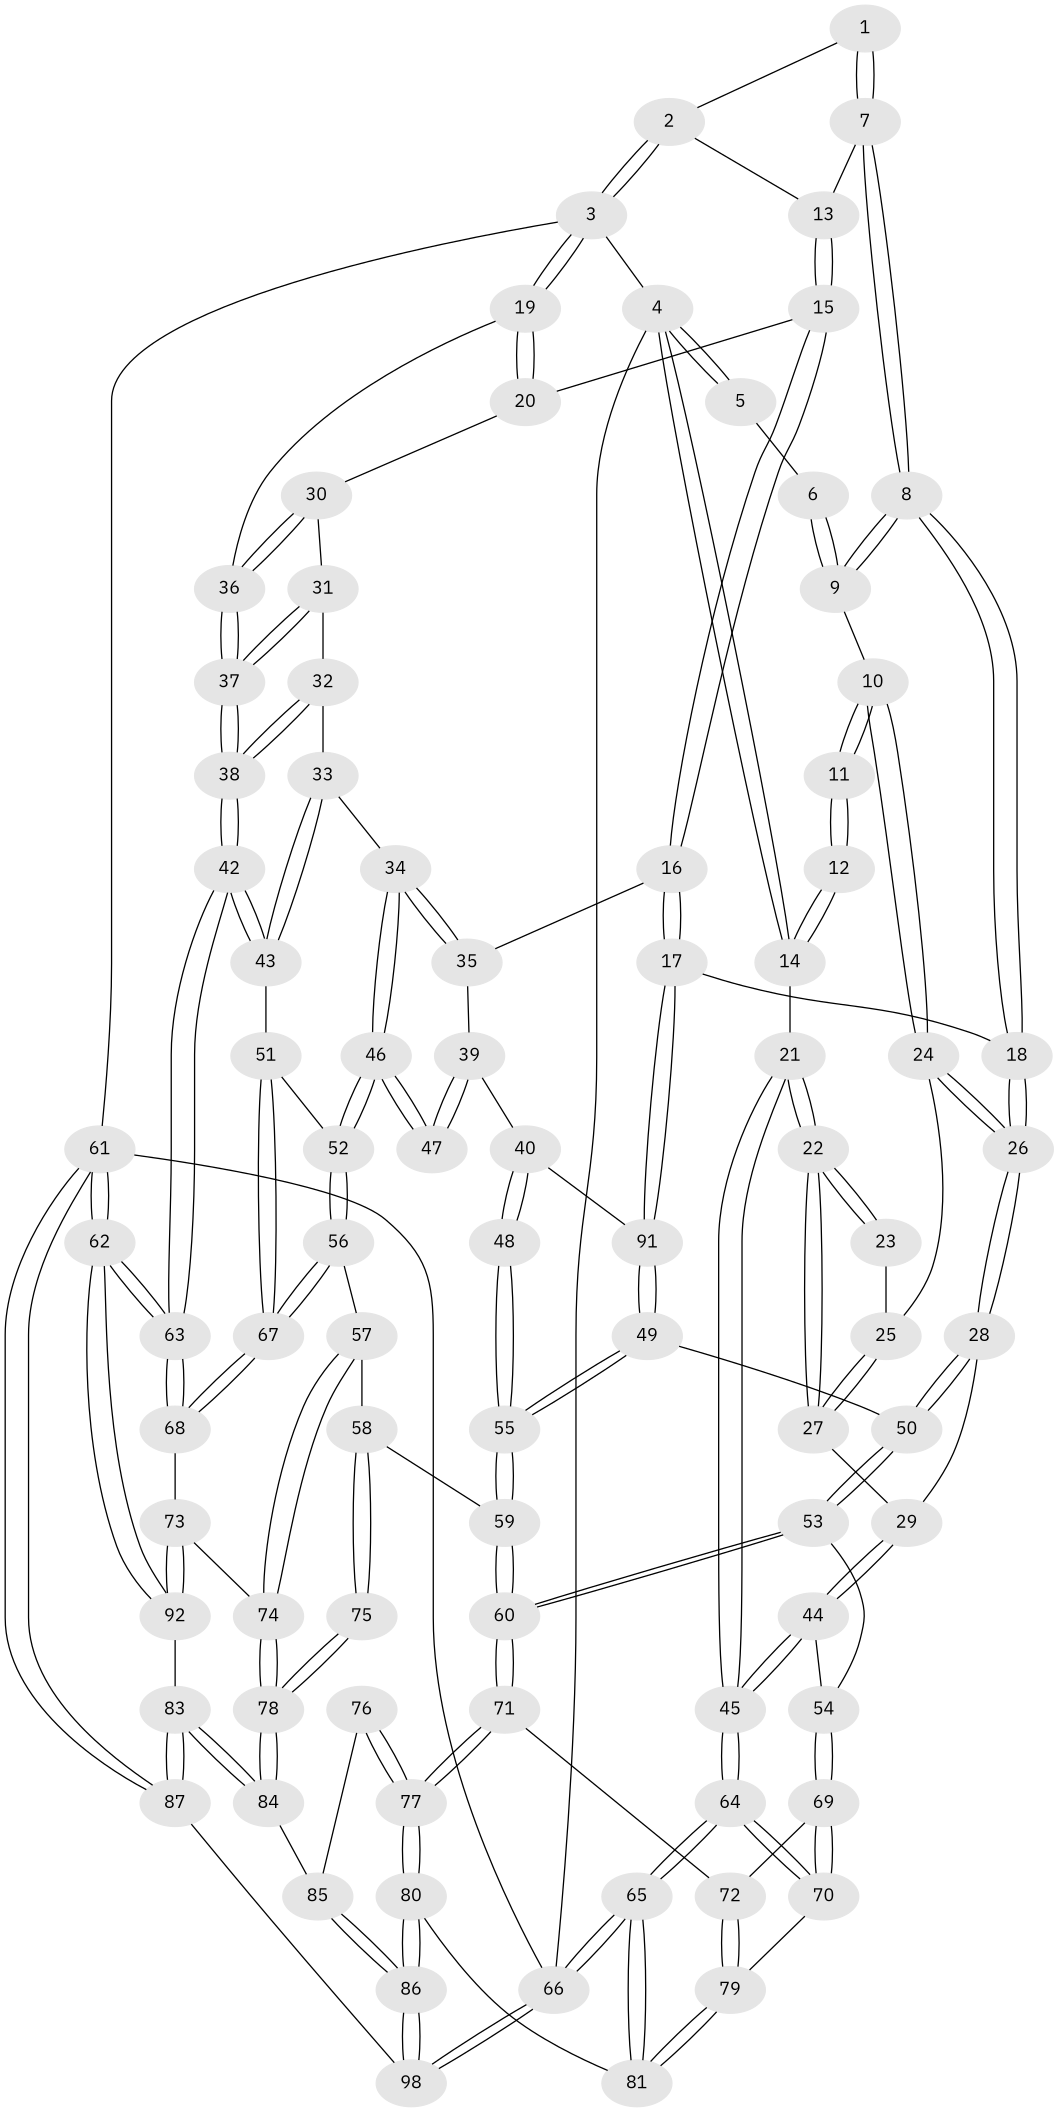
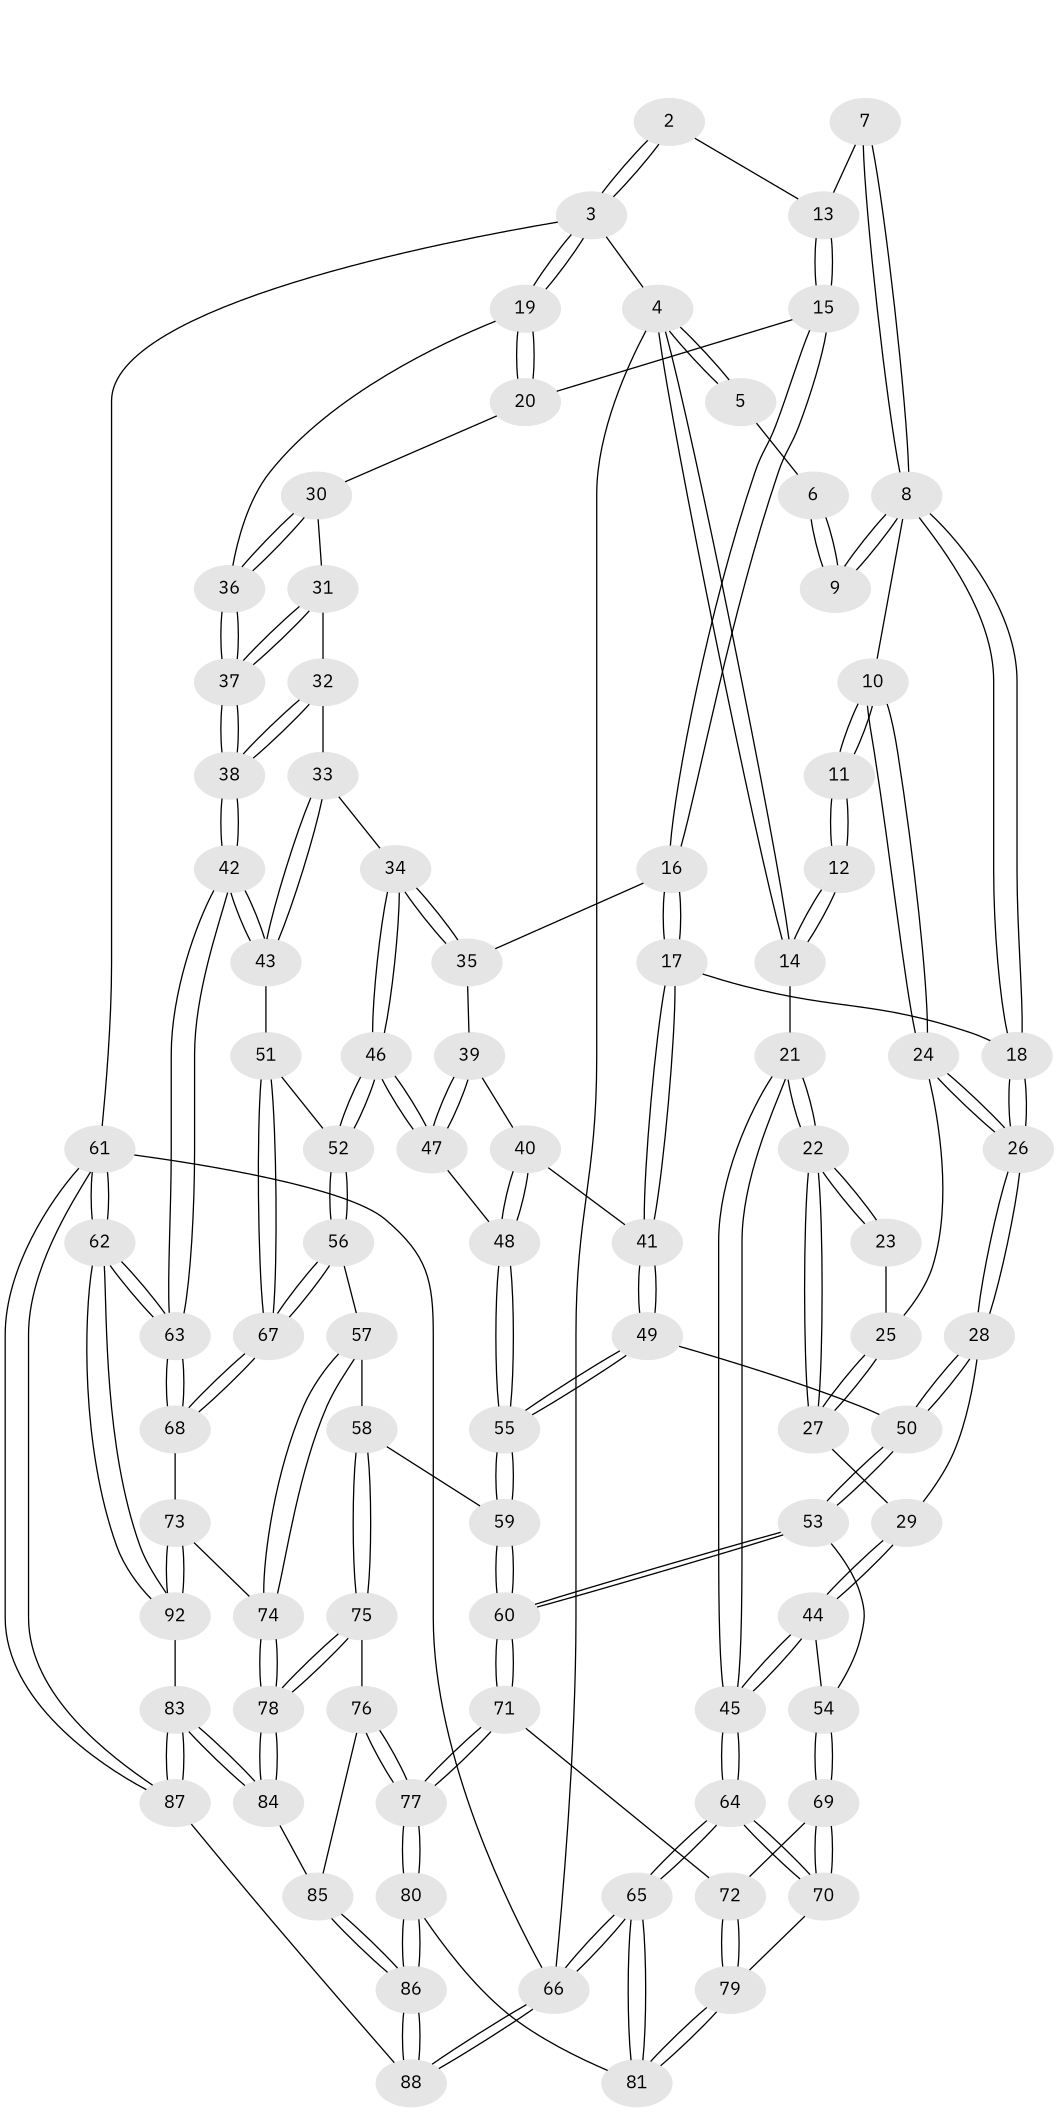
node "1": removed
edge "9" -- "10": now "8" -- "10"
edge "47" -- "48": added
node "91": label "91" -> "41"
edge "75" -- "76": added
node "98": label "98" -> "88"
